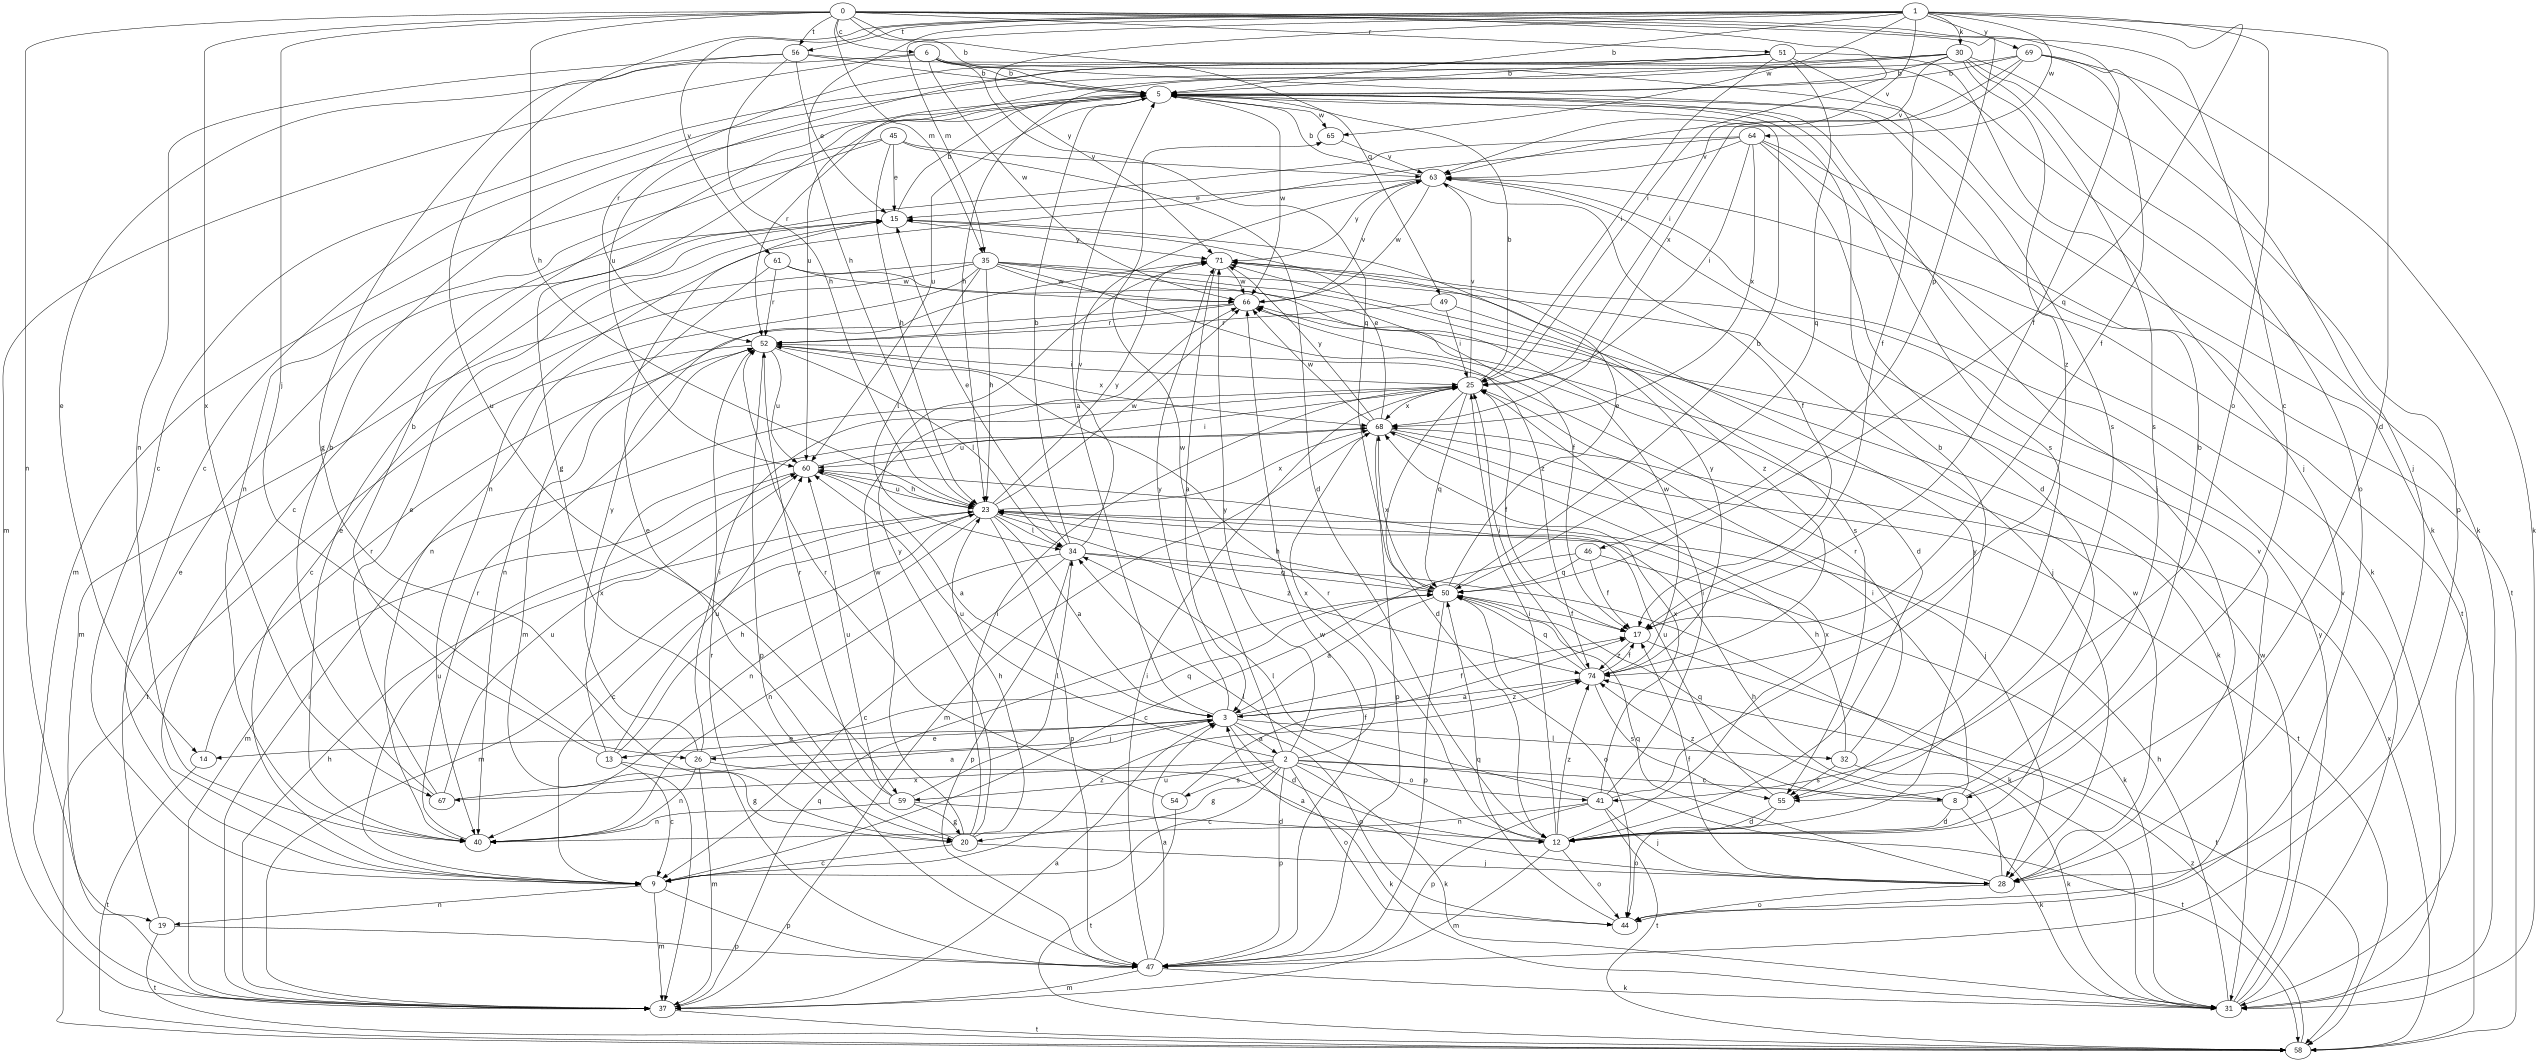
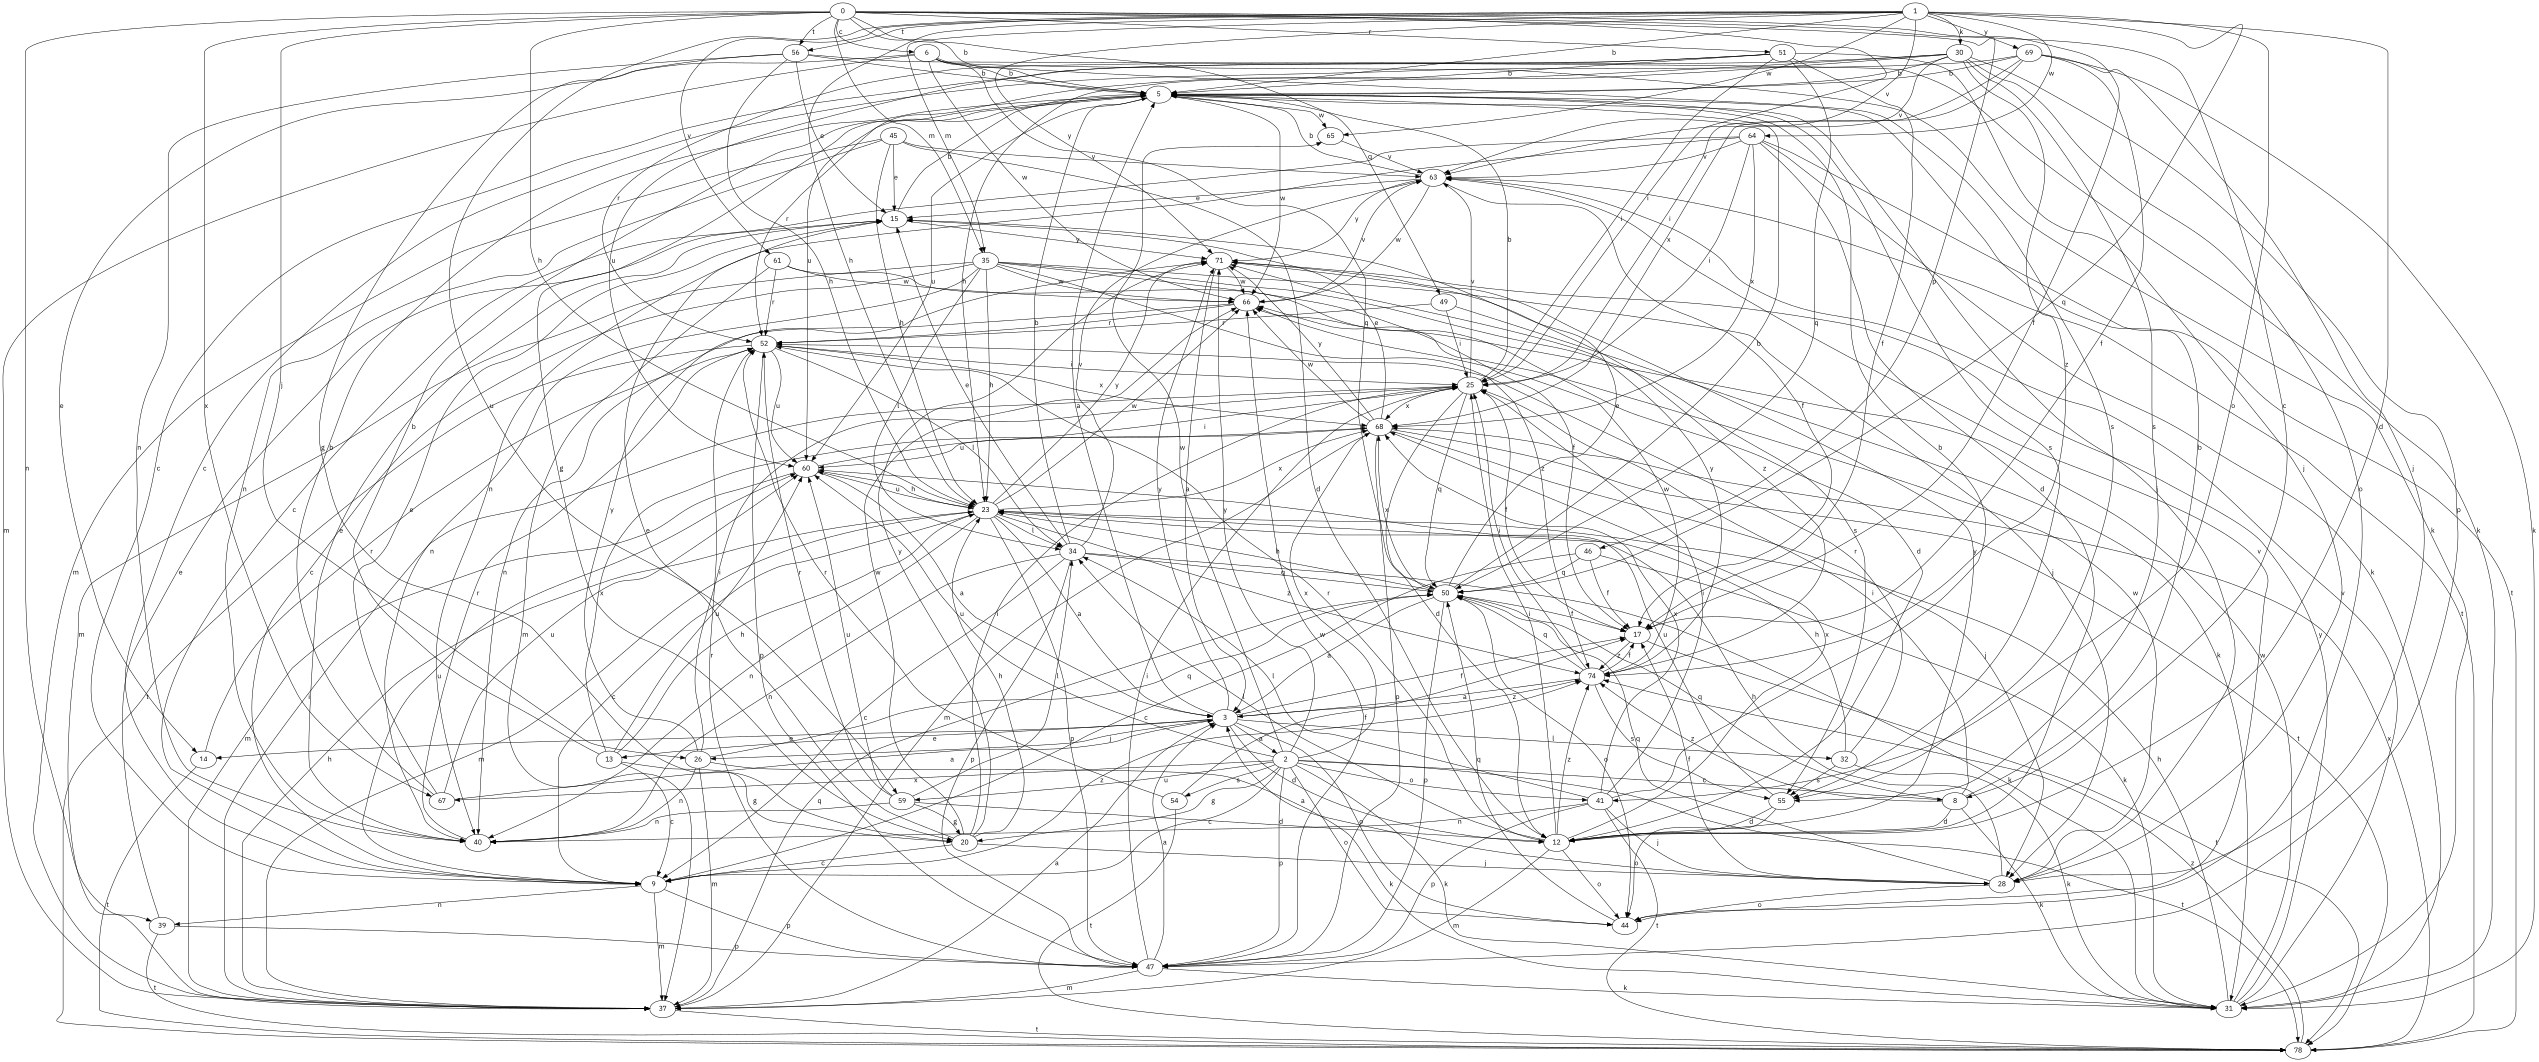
node "19": label "19" -> "39"
node "58": label "58" -> "78"
